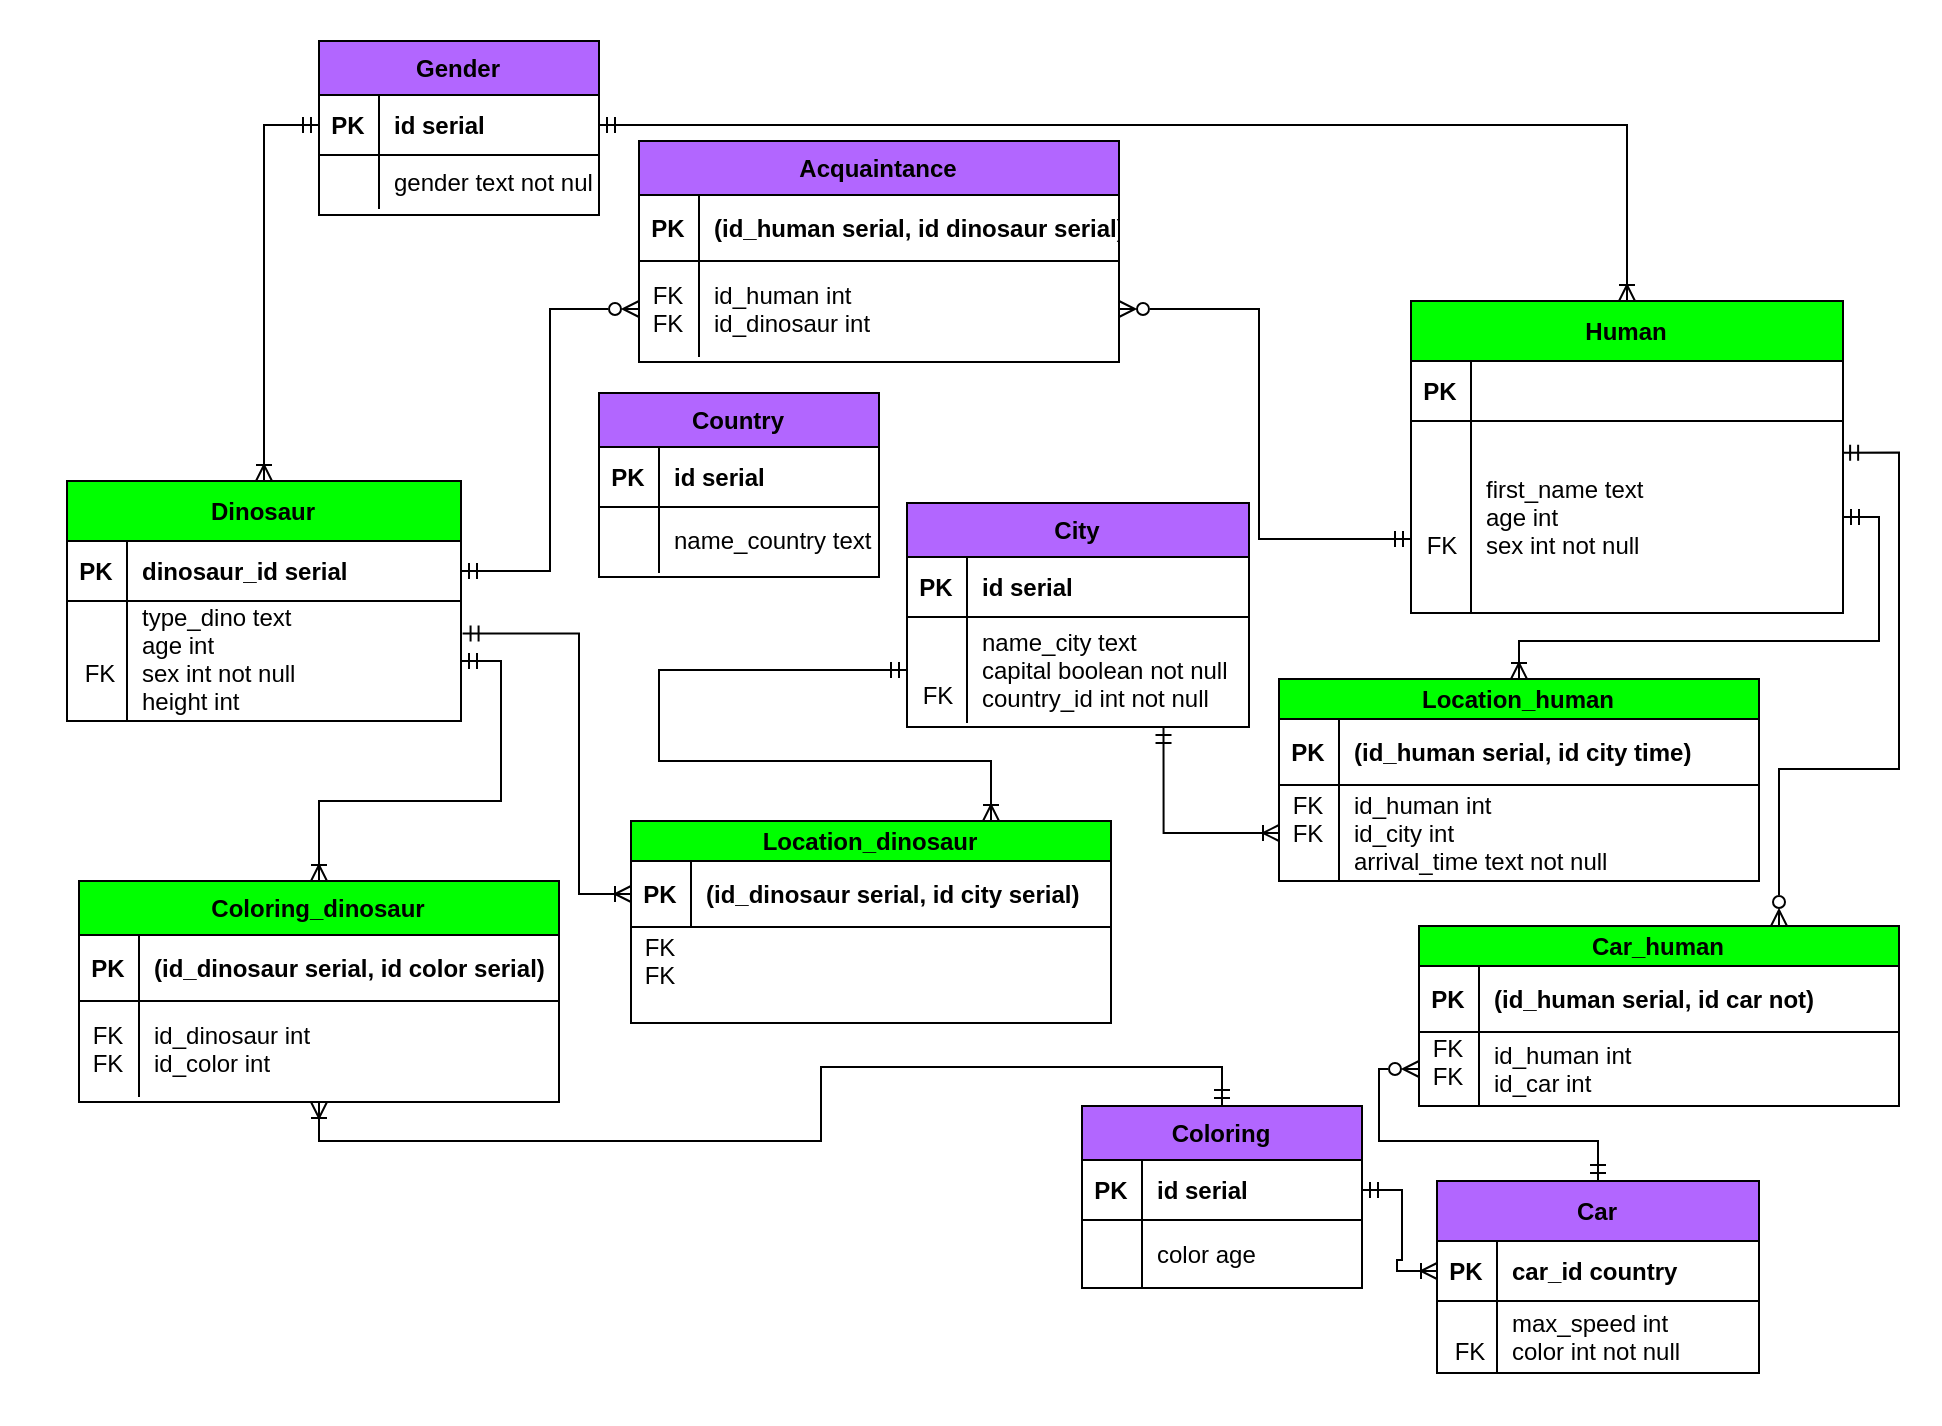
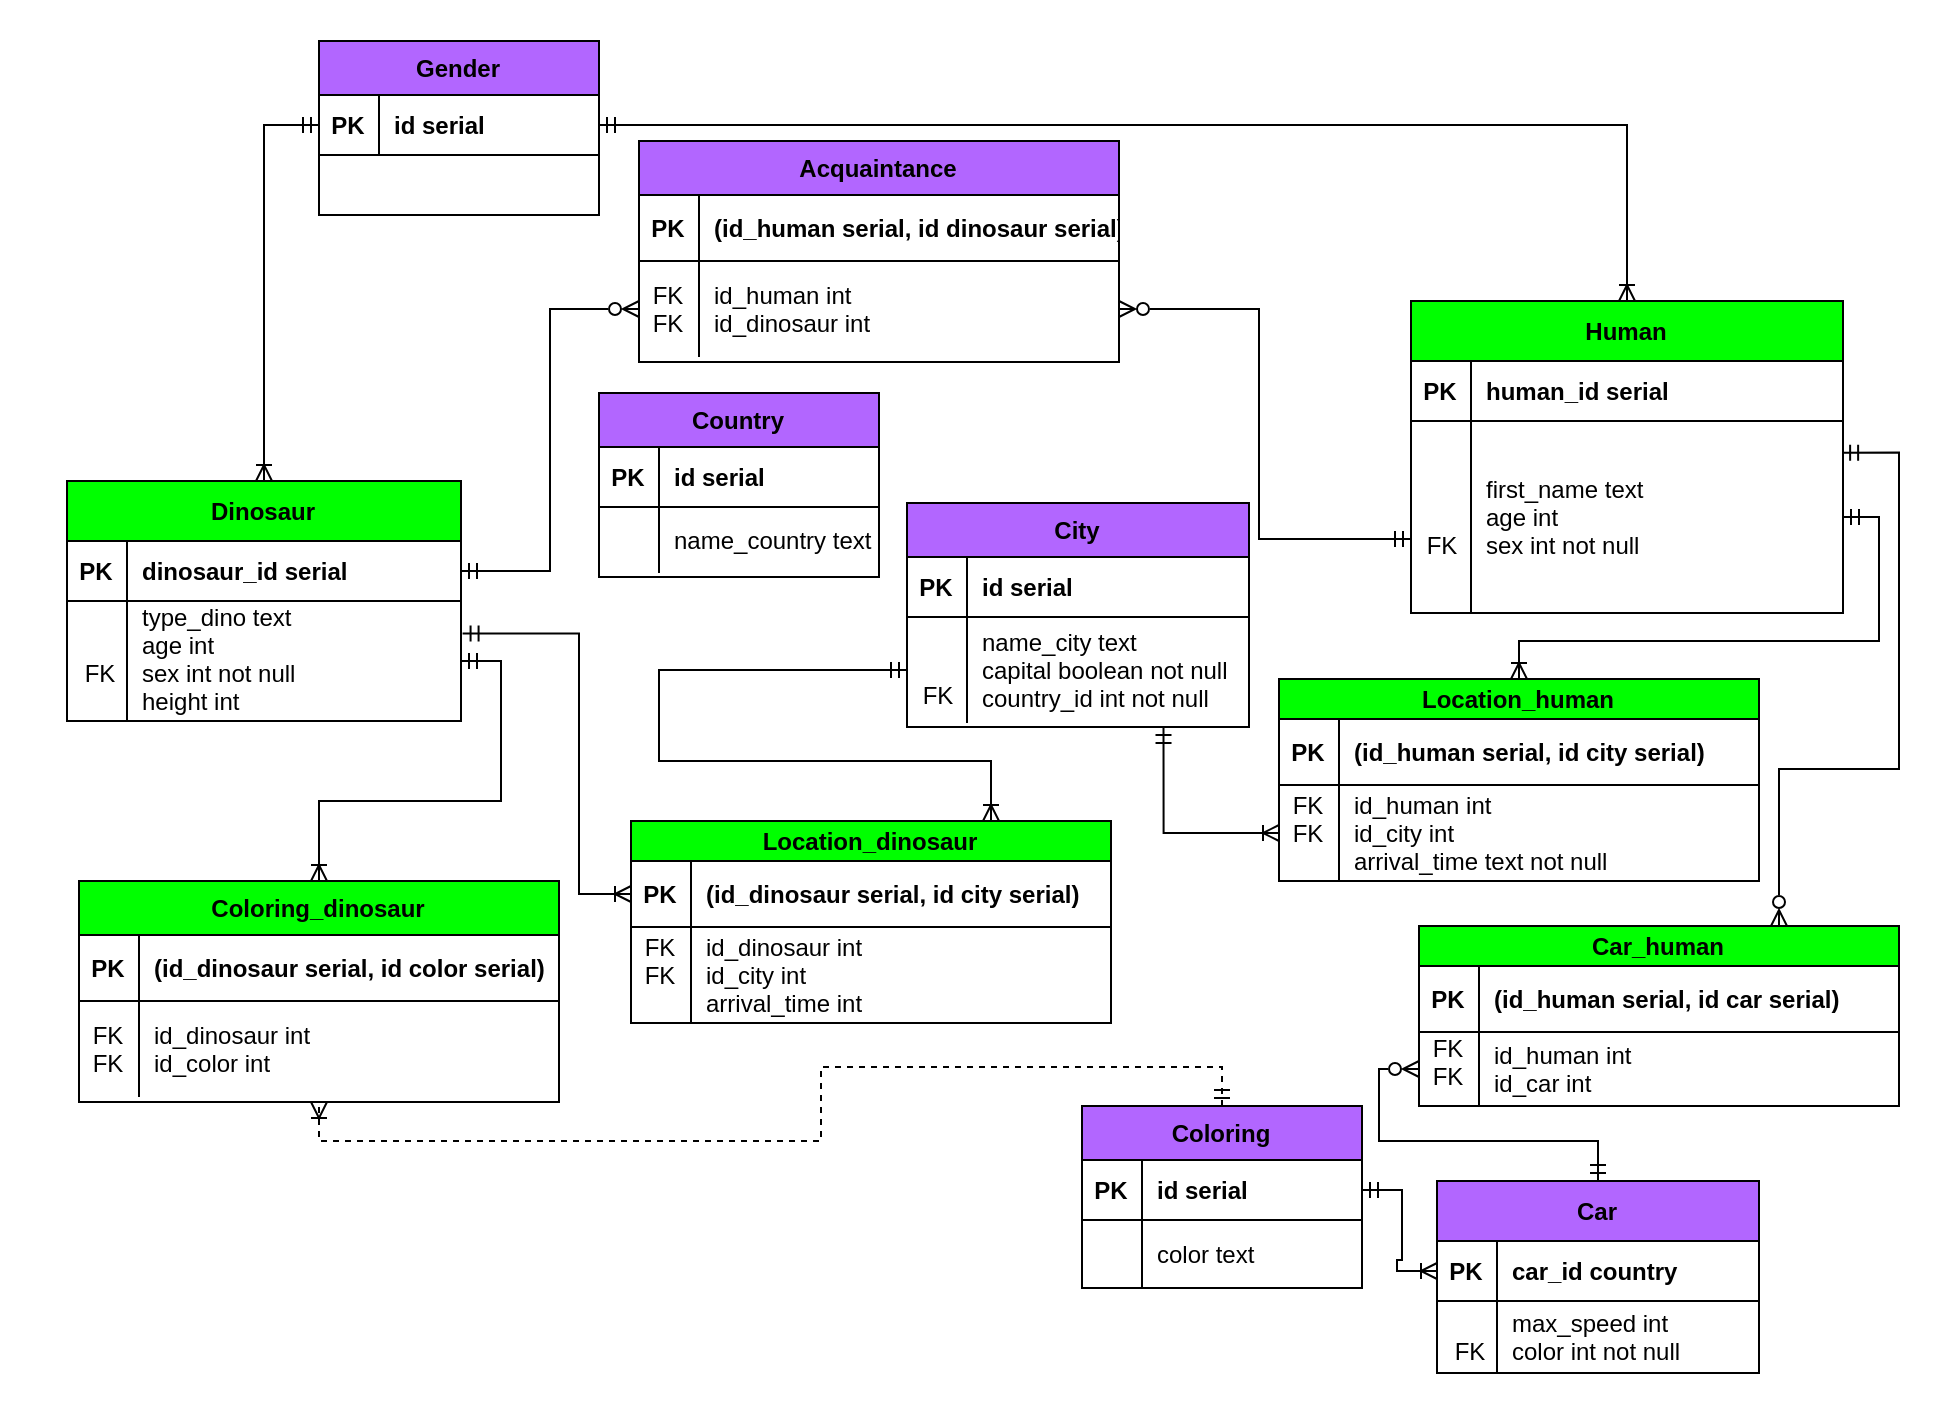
node "gender text not nul": removed
node "human_id serial": added
node "(id_human serial, id city time)": label "(id_human serial, id city time)" -> "(id_human serial, id city serial)"
node "id_dinosaur int id_city int arrival_time int": added
node "(id_human serial, id car not)": label "(id_human serial, id car not)" -> "(id_human serial, id car serial)"
edge "Coloring_dinosaur" -- "Coloring": style solid -> dashed
node "color age": label "color age" -> "color text"
